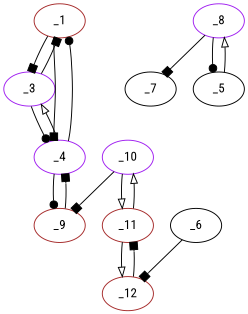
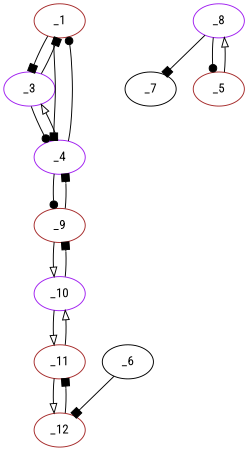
node "_5": color black -> brown
edge "_9" -> "_10": added
